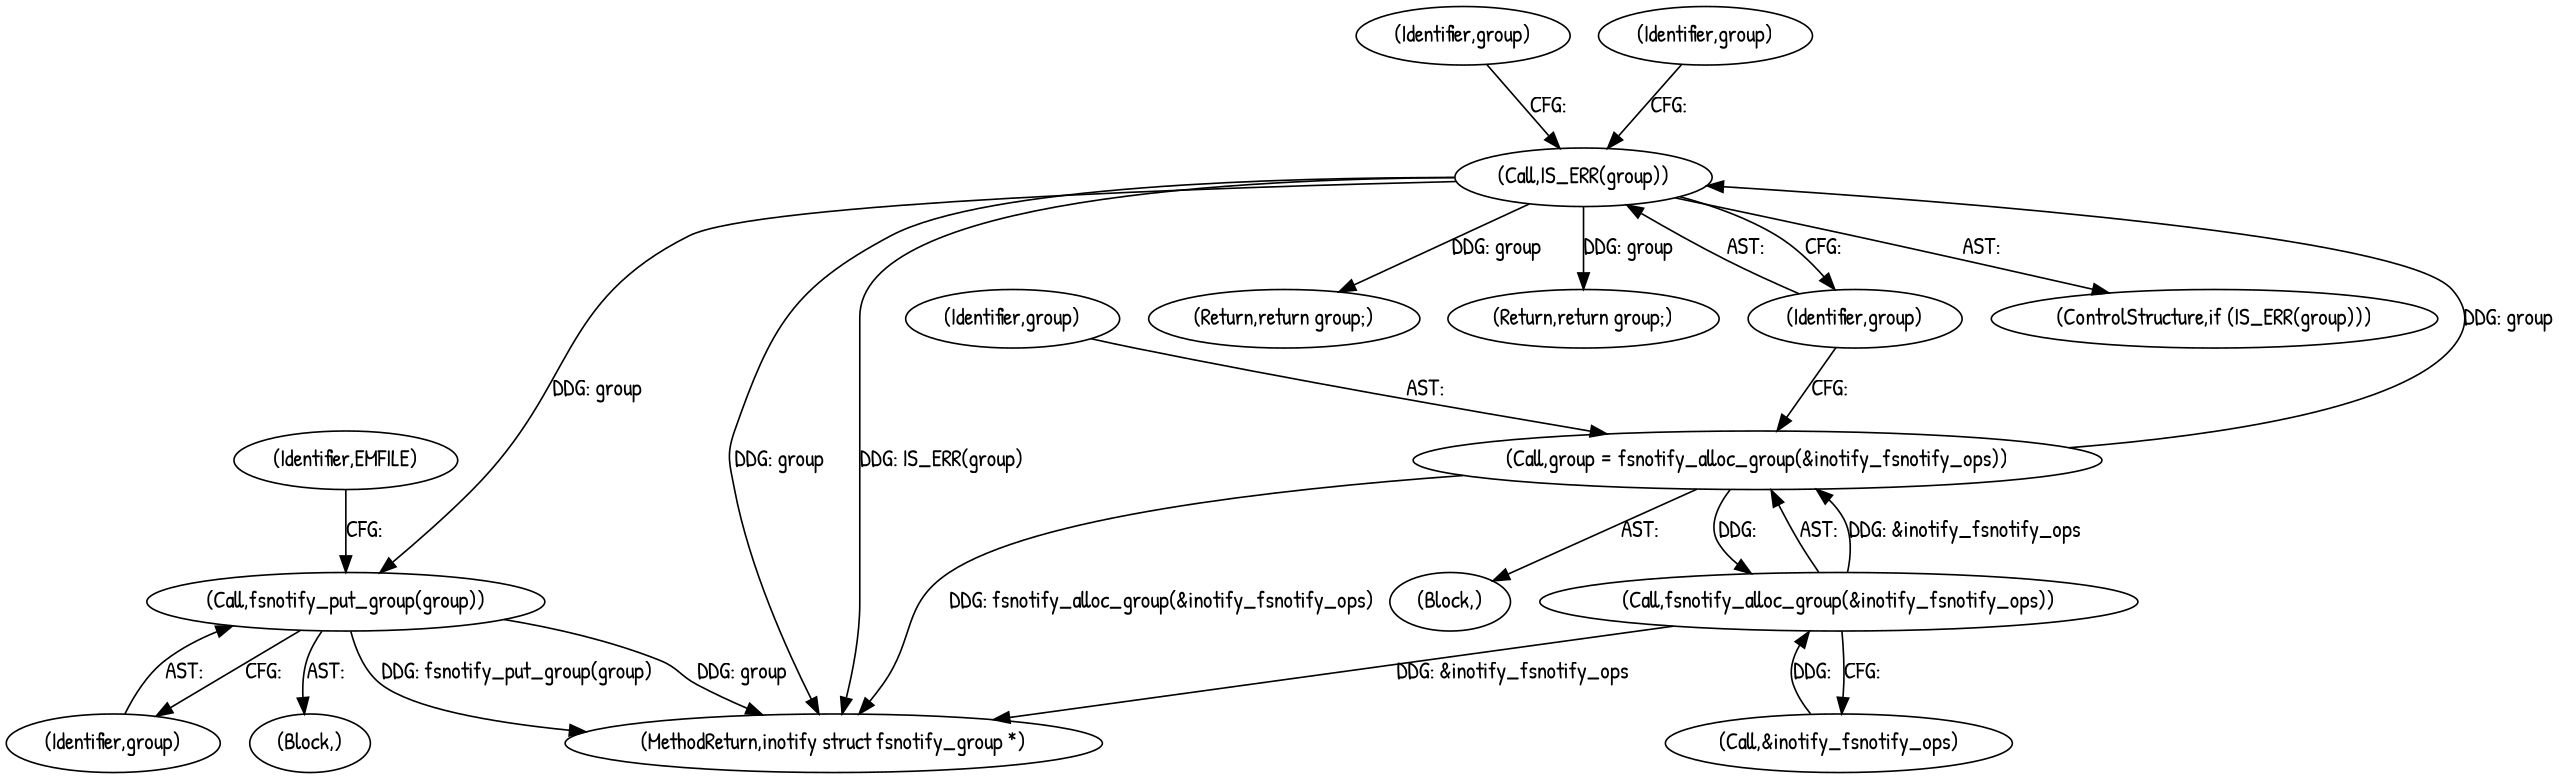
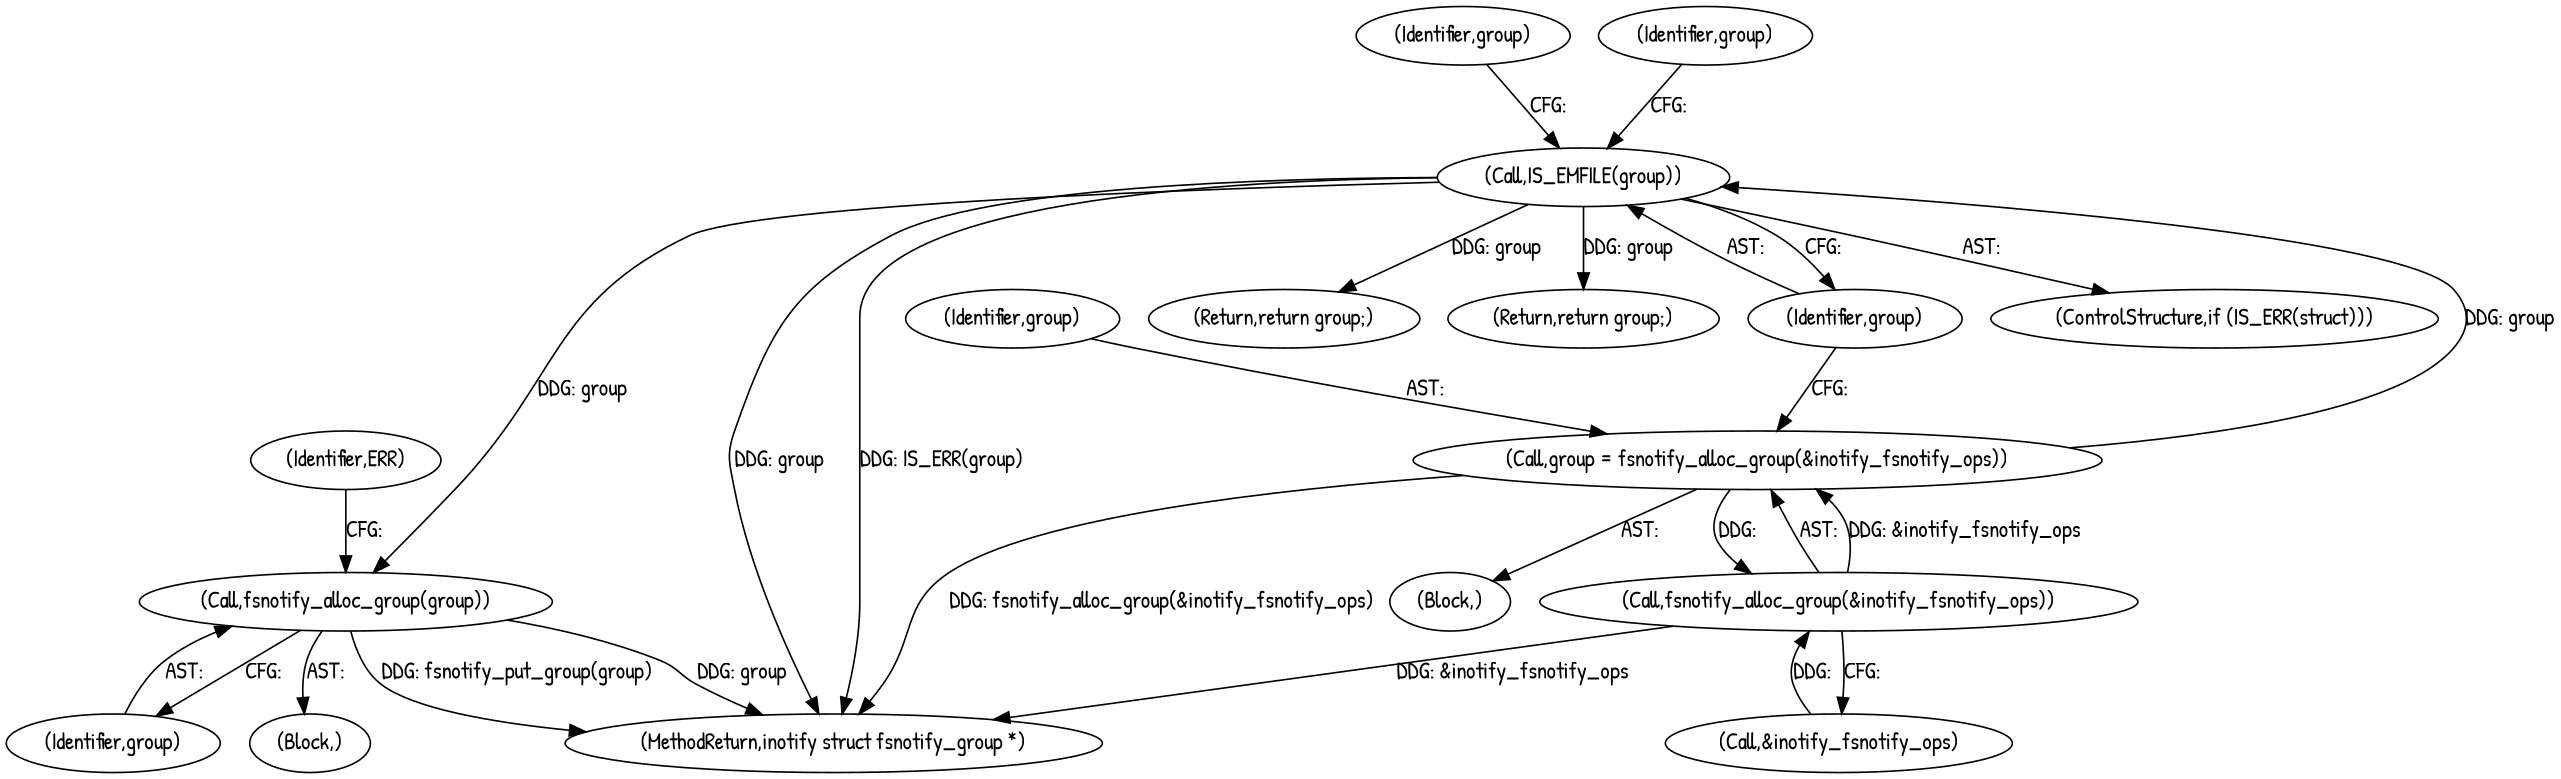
node "(Call,IS_ERR(group))": label "(Call,IS_ERR(group))" -> "(Call,IS_EMFILE(group))"
node "(ControlStructure,if (IS_ERR(group)))": label "(ControlStructure,if (IS_ERR(group)))" -> "(ControlStructure,if (IS_ERR(struct)))"
node "(Identifier,EMFILE)": label "(Identifier,EMFILE)" -> "(Identifier,ERR)"
node "(Call,fsnotify_put_group(group))": label "(Call,fsnotify_put_group(group))" -> "(Call,fsnotify_alloc_group(group))"
